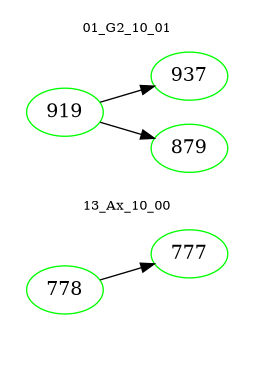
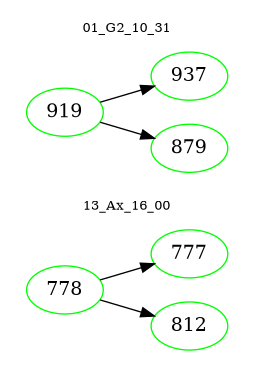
cluster "01_G2_10_01": label "01_G2_10_01" -> "01_G2_10_31"
cluster "13_Ax_10_00": label "13_Ax_10_00" -> "13_Ax_16_00"
node "812": added
